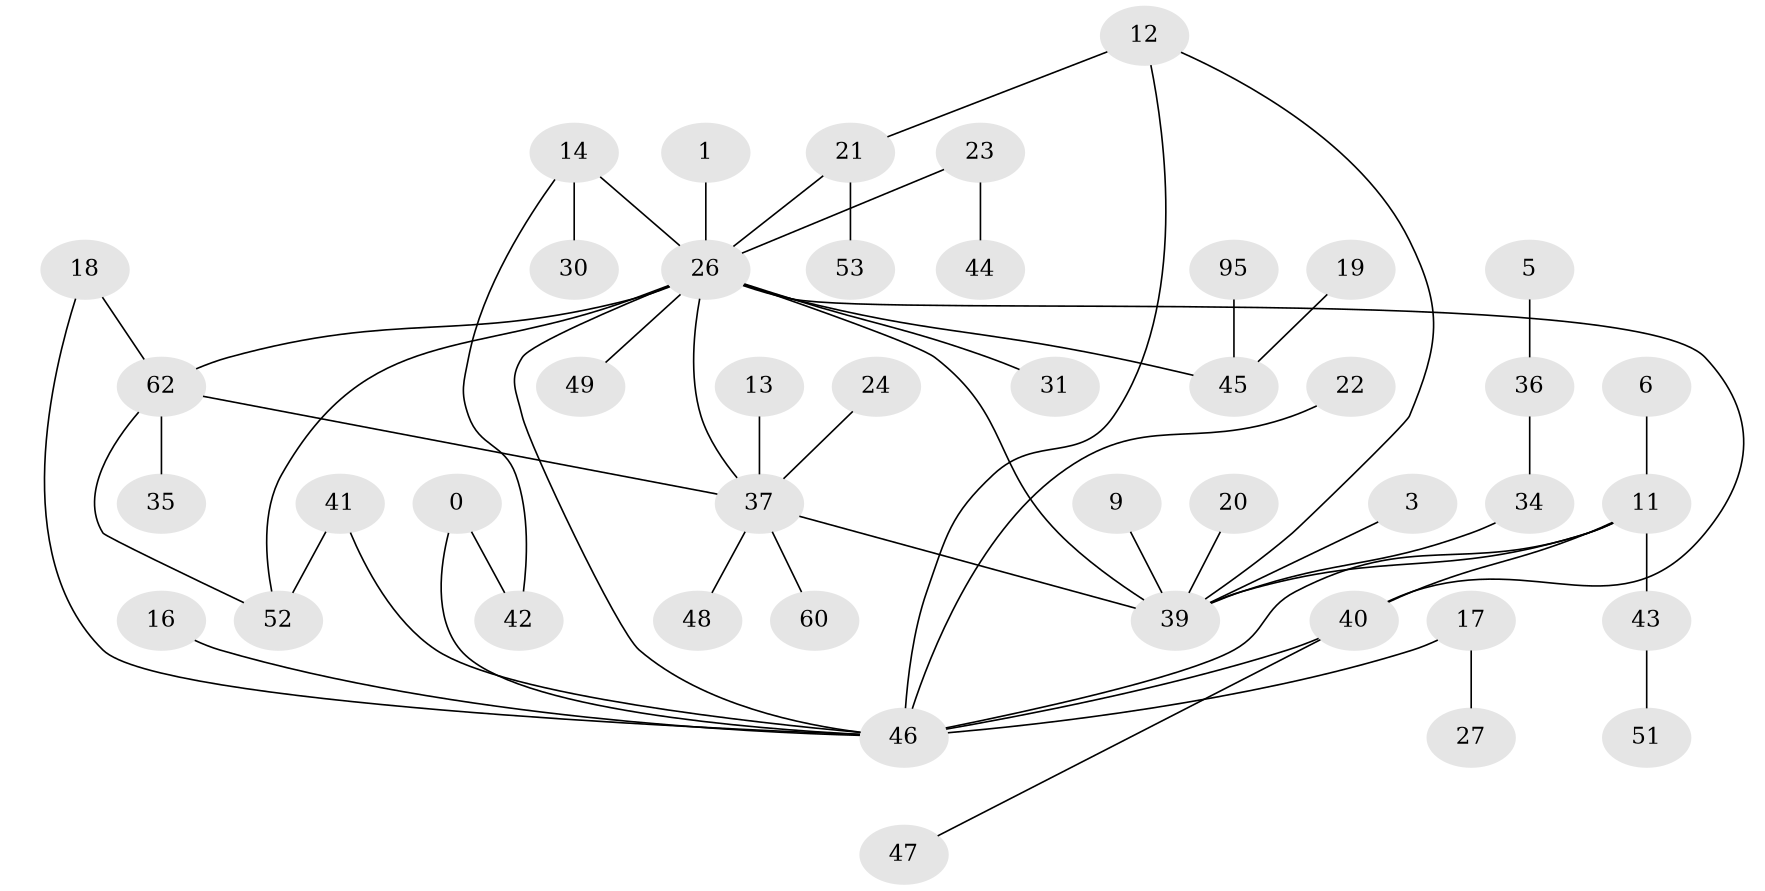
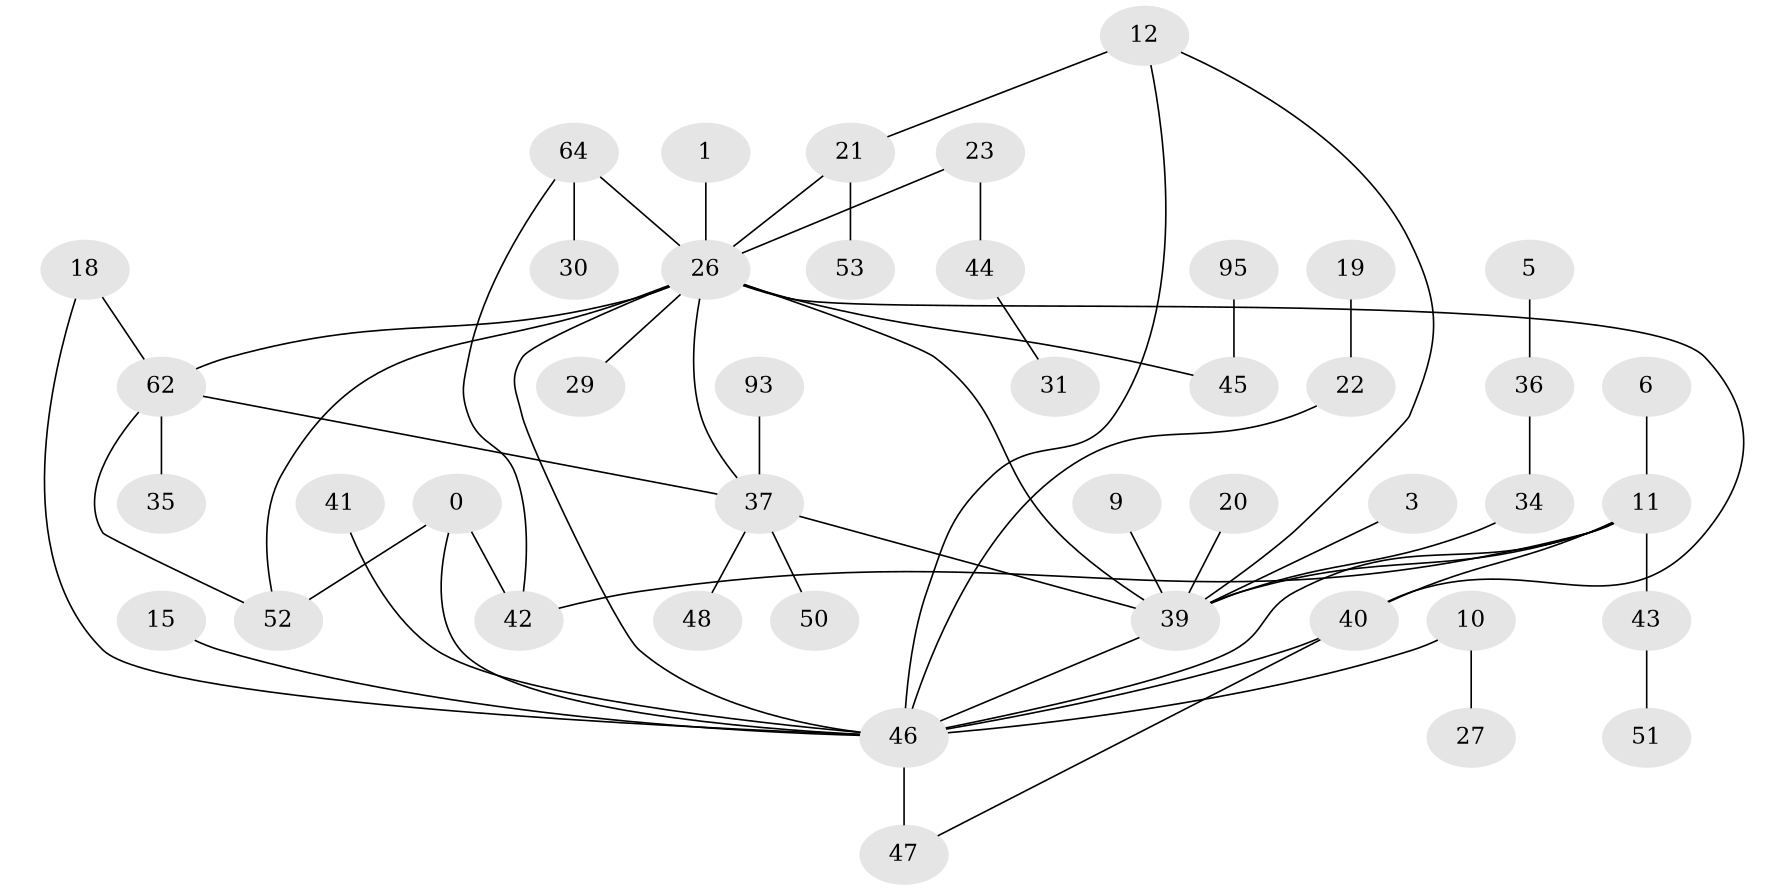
node "14": label "14" -> "64"
edge "19" -- "45": now "19" -- "22"
edge "26" -- "31": now "44" -- "31"
node "49": label "49" -> "29"
node "13": label "13" -> "93"
node "24": removed
edge "41" -- "52": now "0" -- "52"
edge "11" -- "42": added
node "16": label "16" -> "15"
node "60": label "60" -> "50"
node "17": label "17" -> "10"
edge "39" -- "46": added
edge "46" -- "47": added
